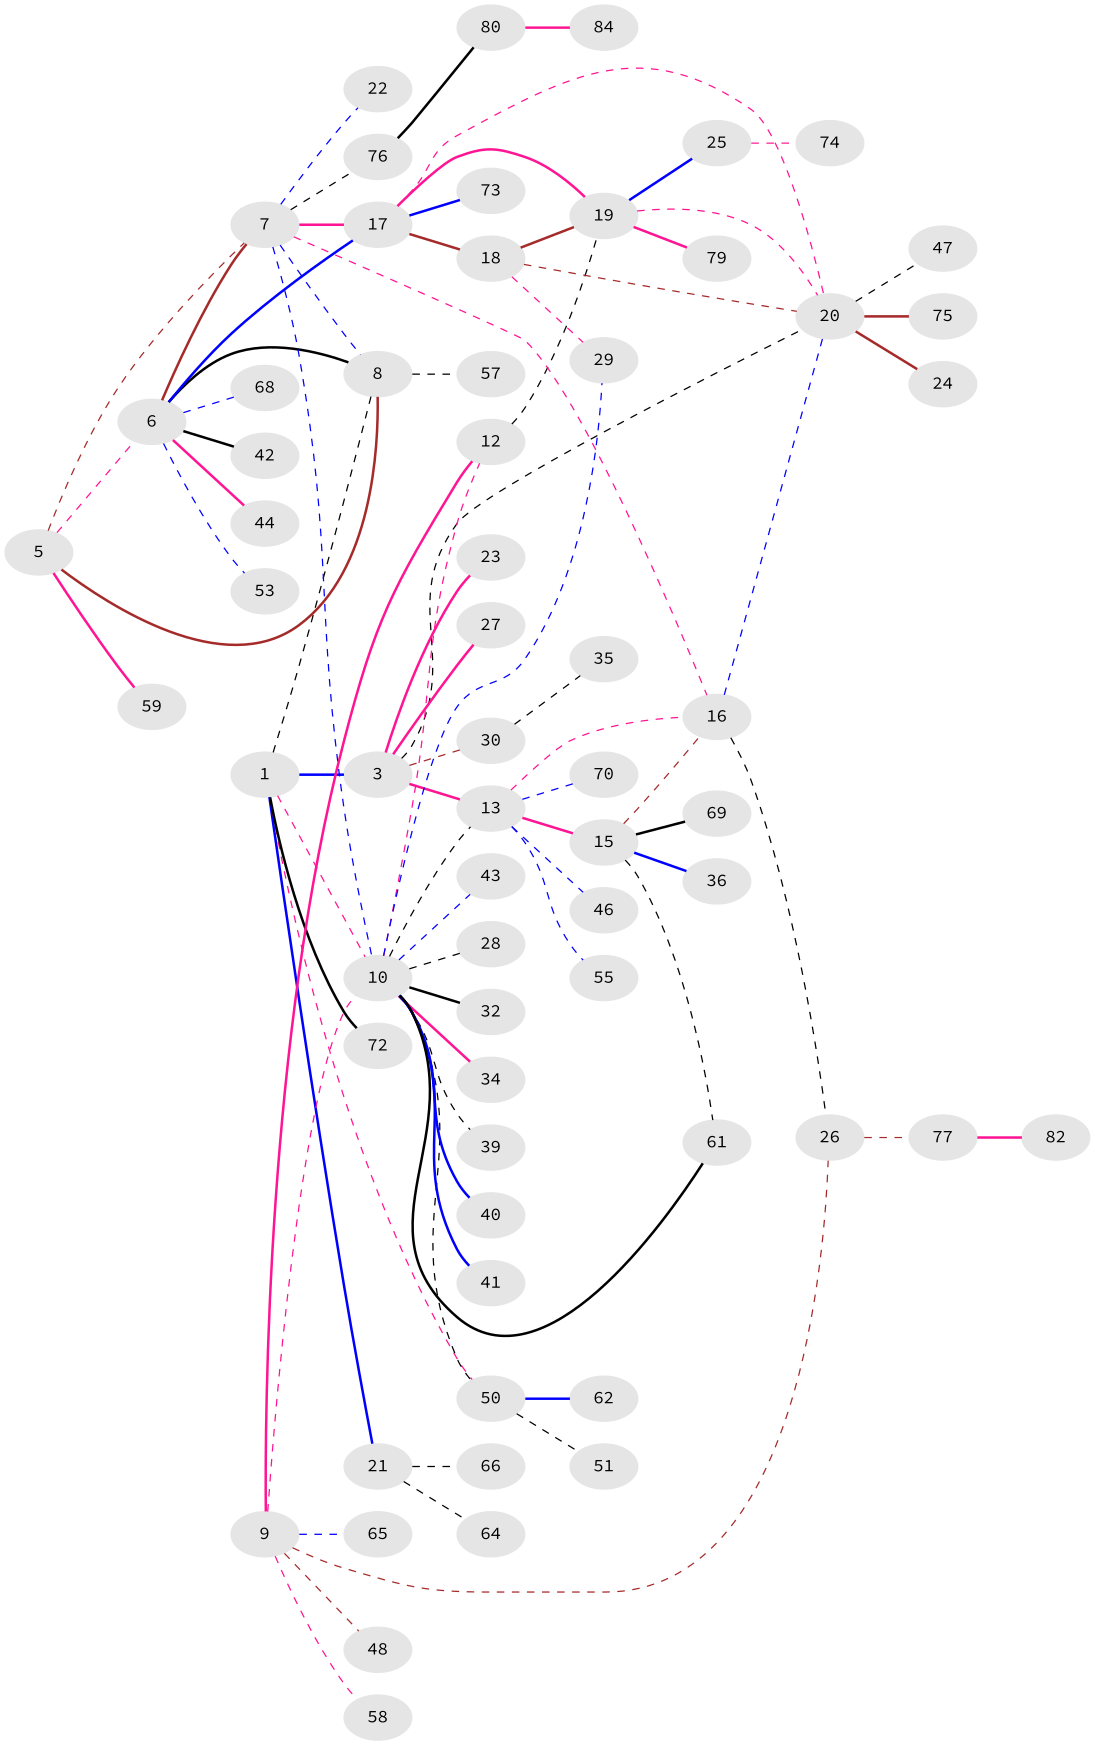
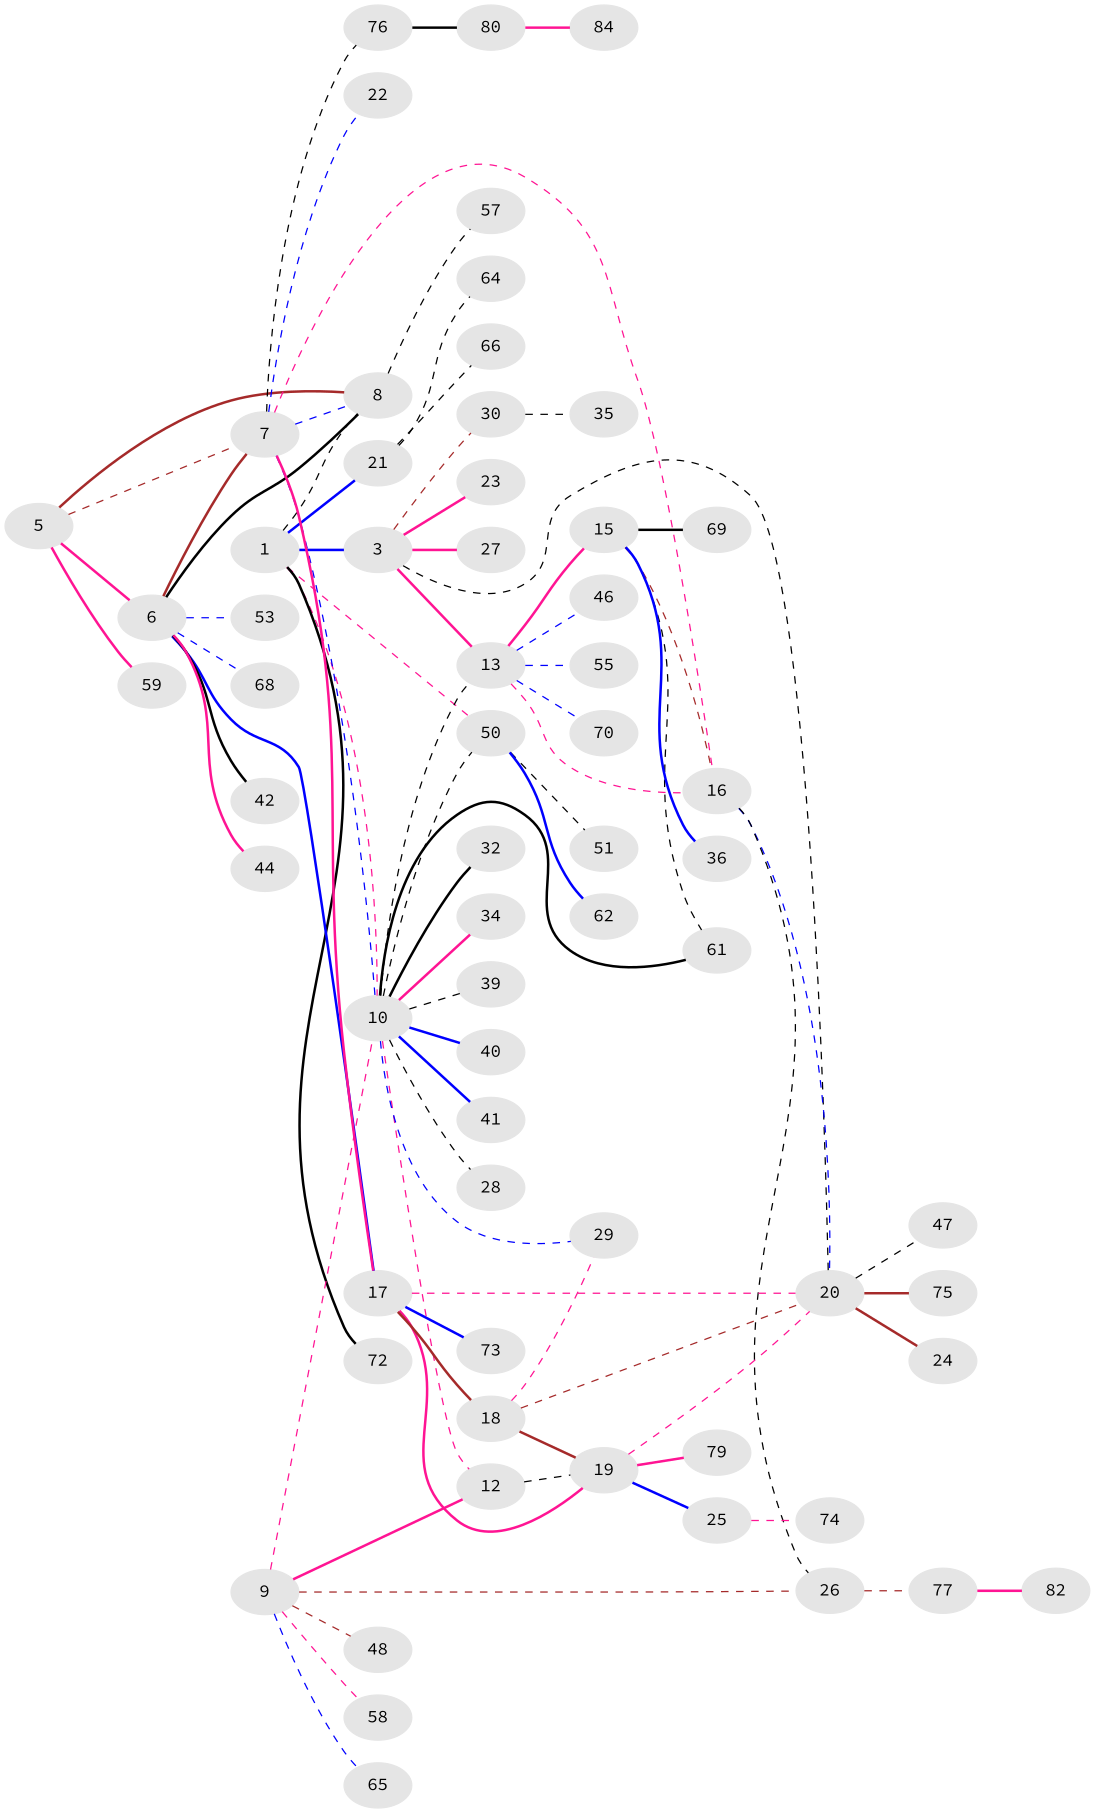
edge "6" -- "5": style dashed -> bold
node "43": removed
